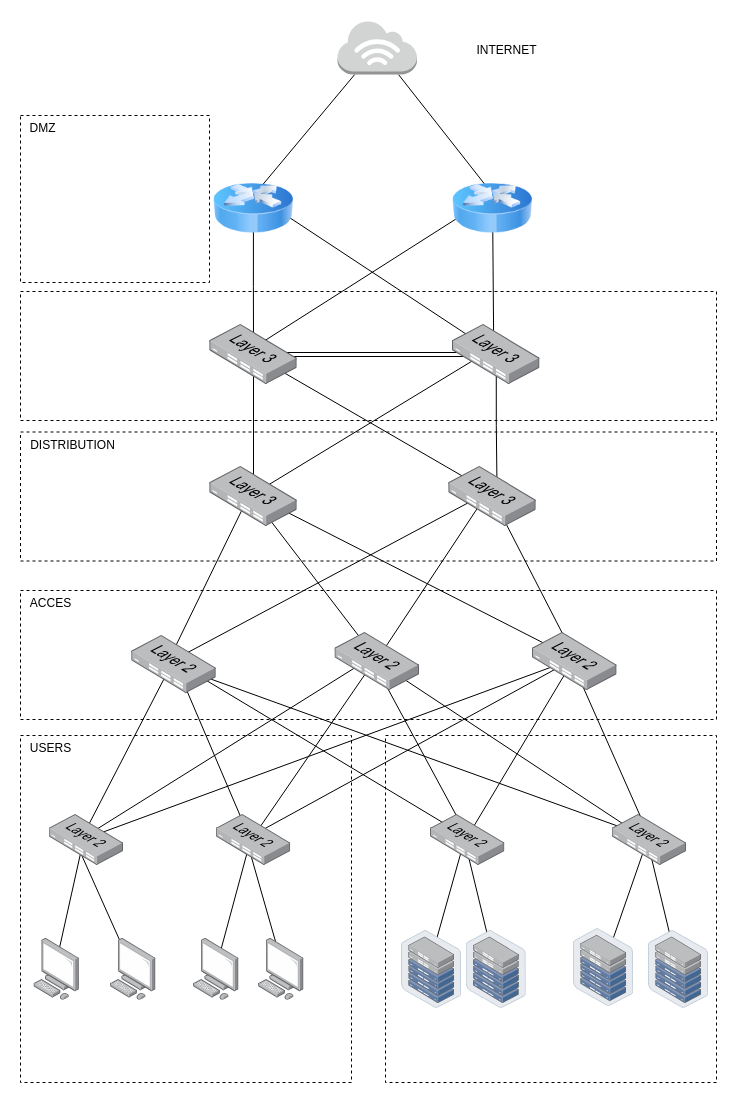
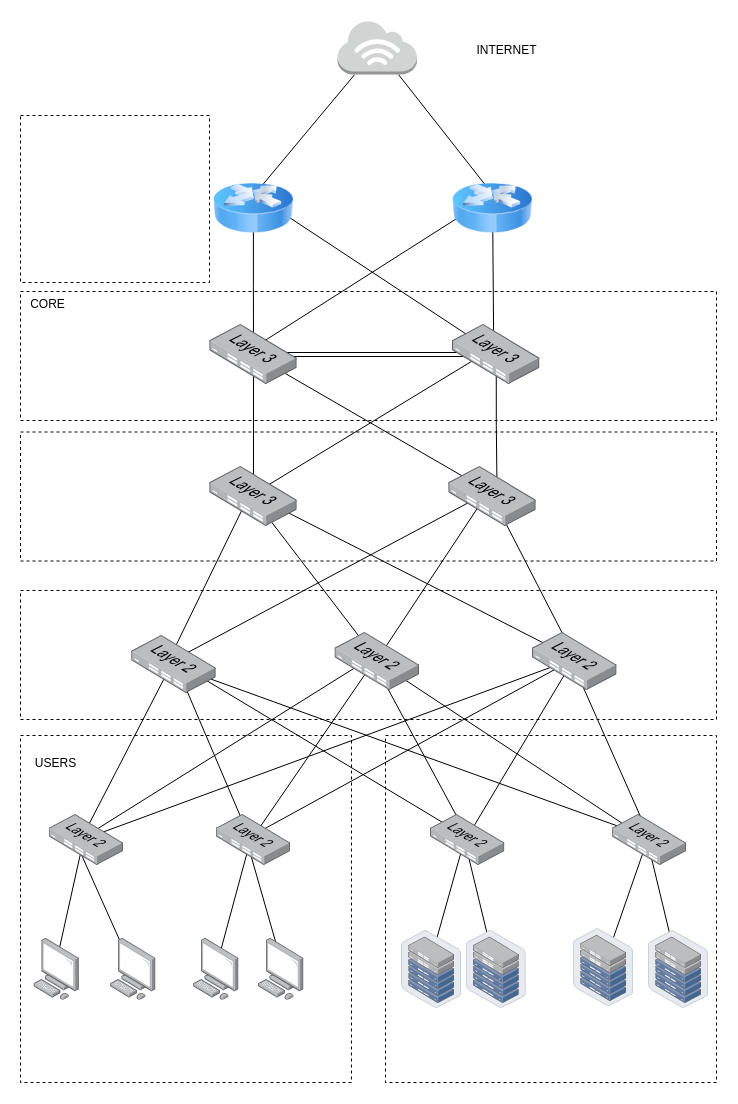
node "DMZ": removed
node "CORE": added
node "DISTRIBUTION": removed
node "ACCES": removed
node "USERS": moved (50, 749) -> (55, 764)
